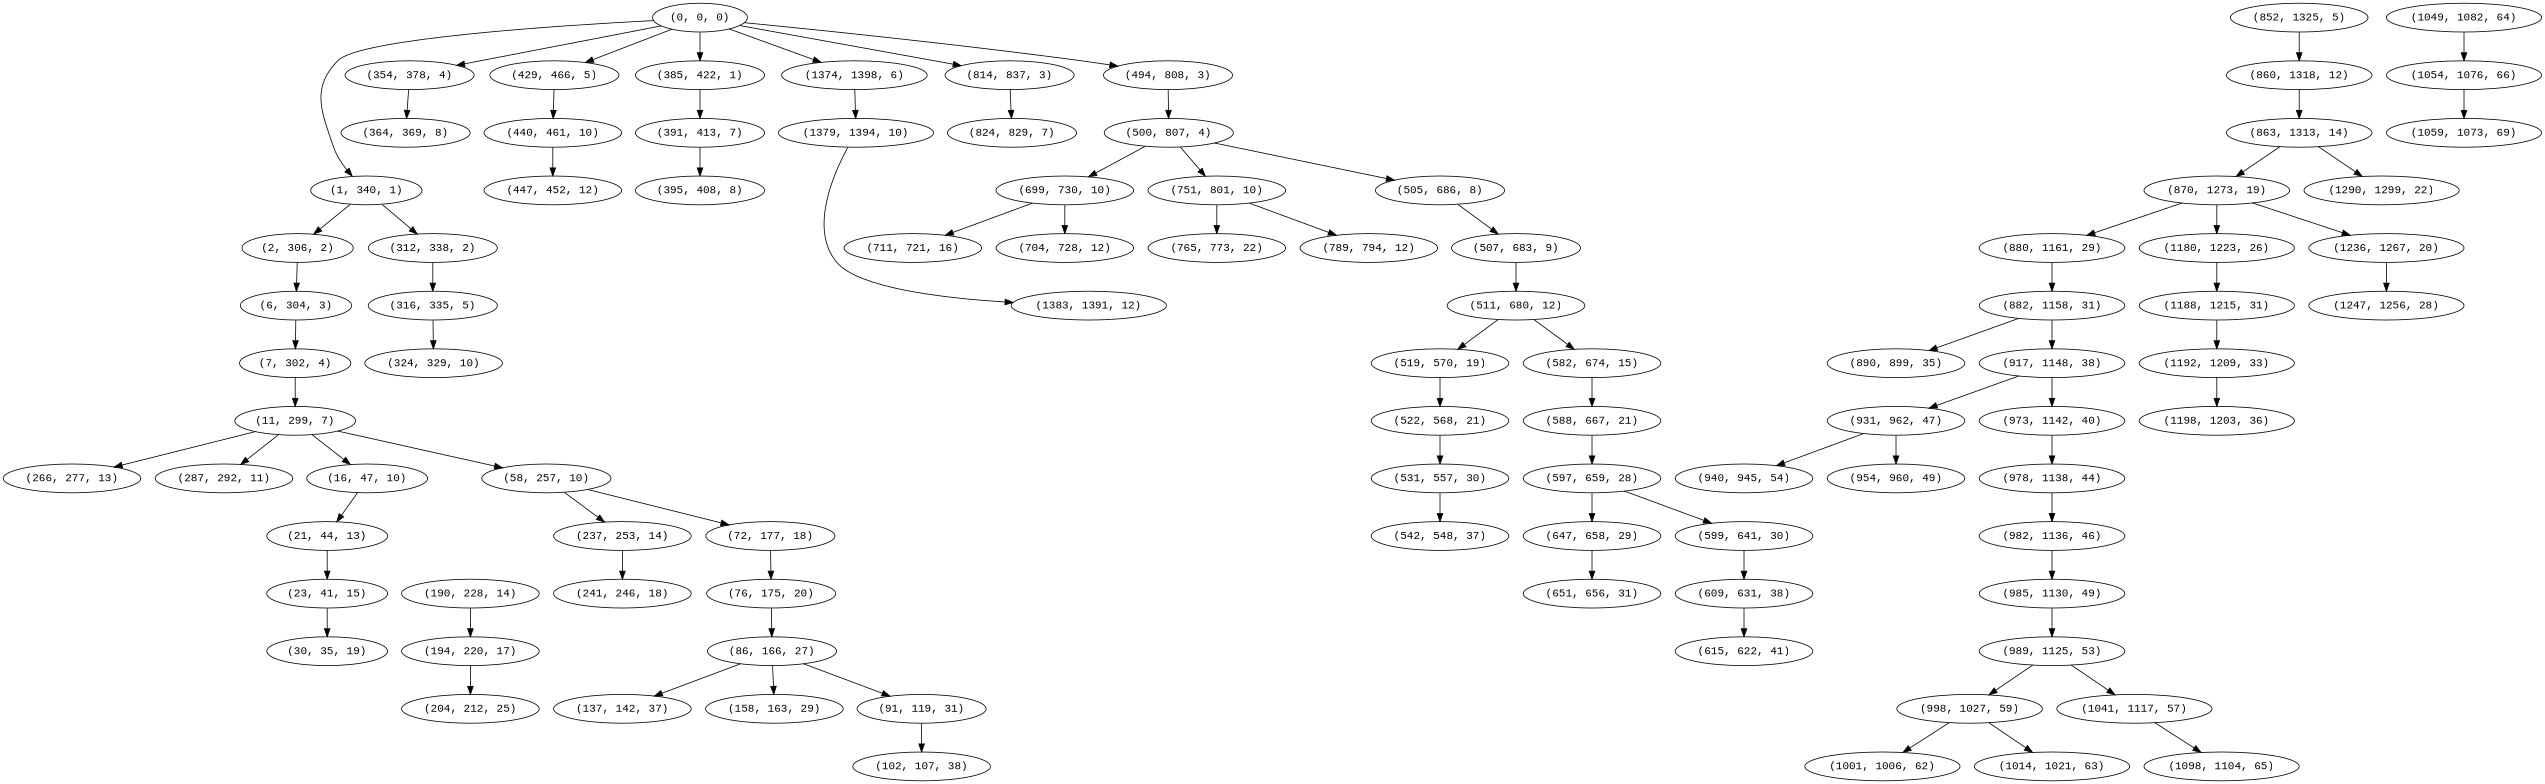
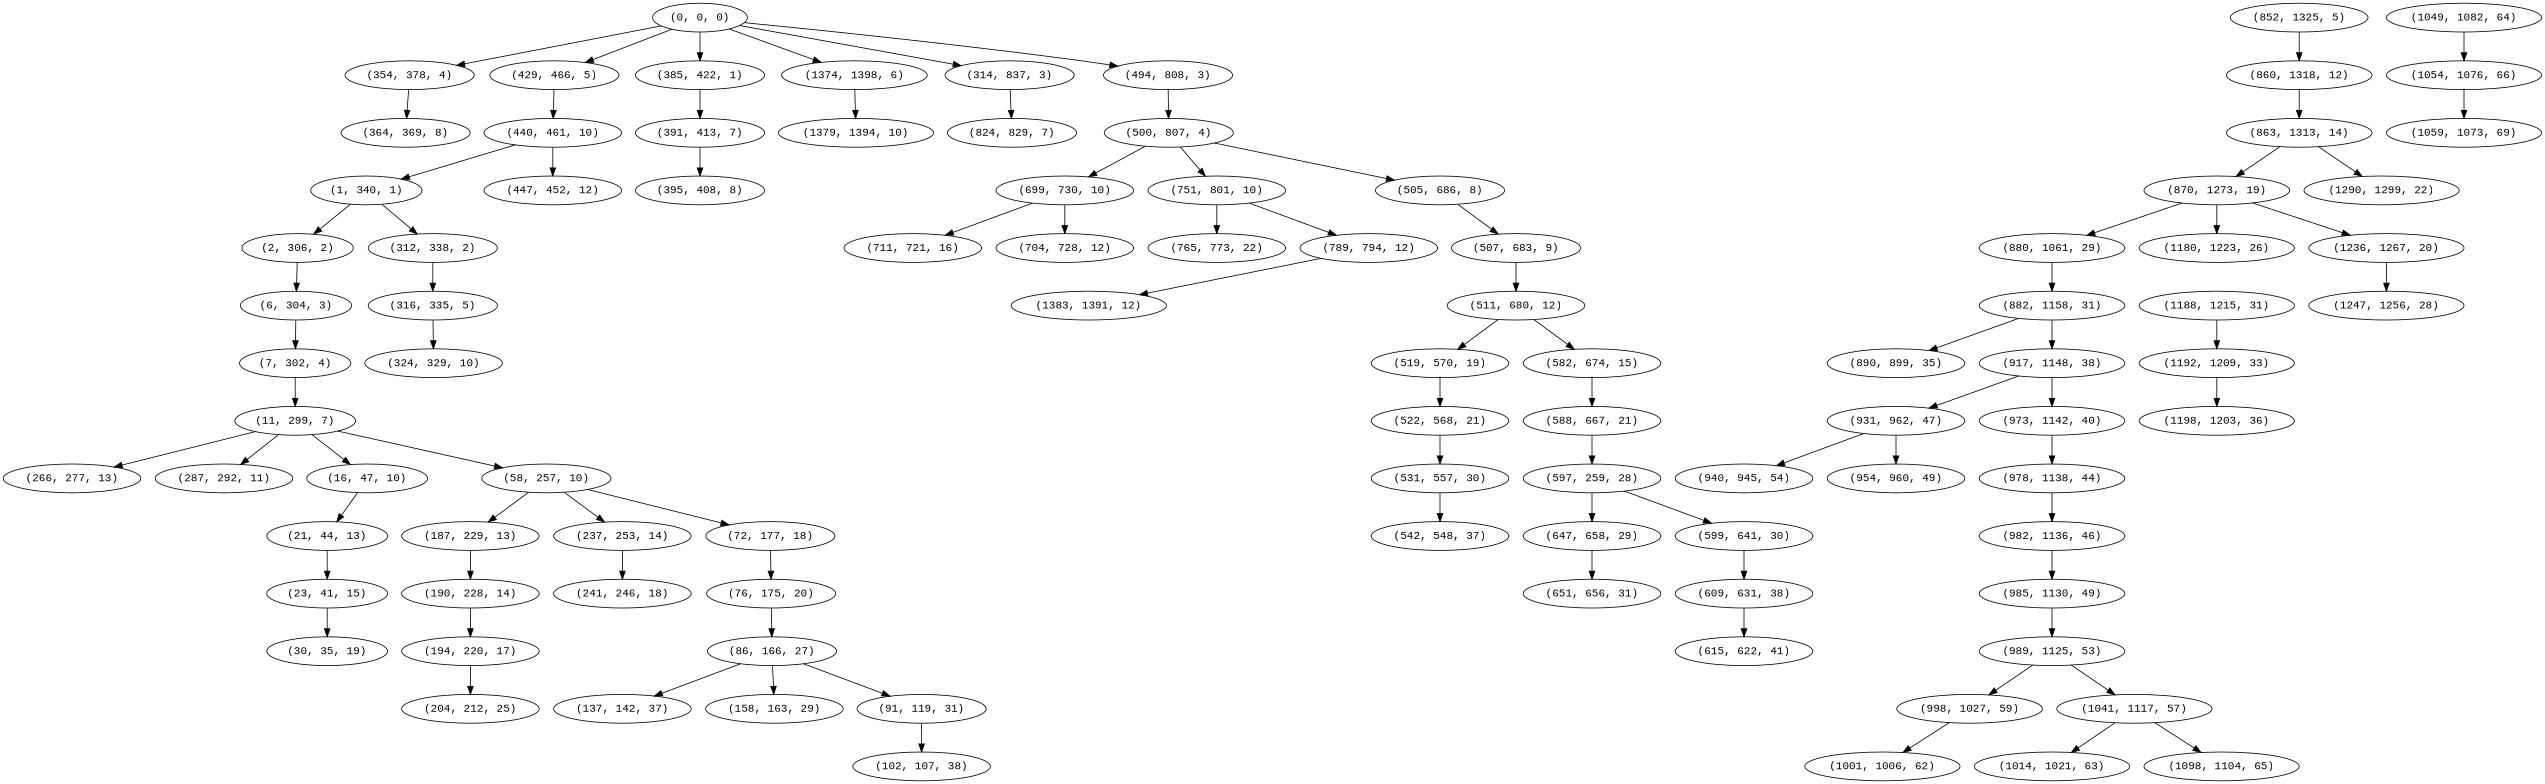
edge "(0, 0, 0)" -> "(1, 340, 1)": now "(440, 461, 10)" -> "(1, 340, 1)"
node "(814, 837, 3)": label "(814, 837, 3)" -> "(314, 837, 3)"
node "(880, 1161, 29)": label "(880, 1161, 29)" -> "(880, 1061, 29)"
edge "(1180, 1223, 26)" -> "(1188, 1215, 31)": removed
edge "(1379, 1394, 10)" -> "(1383, 1391, 12)": now "(789, 794, 12)" -> "(1383, 1391, 12)"
node "(597, 659, 28)": label "(597, 659, 28)" -> "(597, 259, 28)"
node "(187, 229, 13)": added
edge "(998, 1027, 59)" -> "(1014, 1021, 63)": now "(1041, 1117, 57)" -> "(1014, 1021, 63)"
